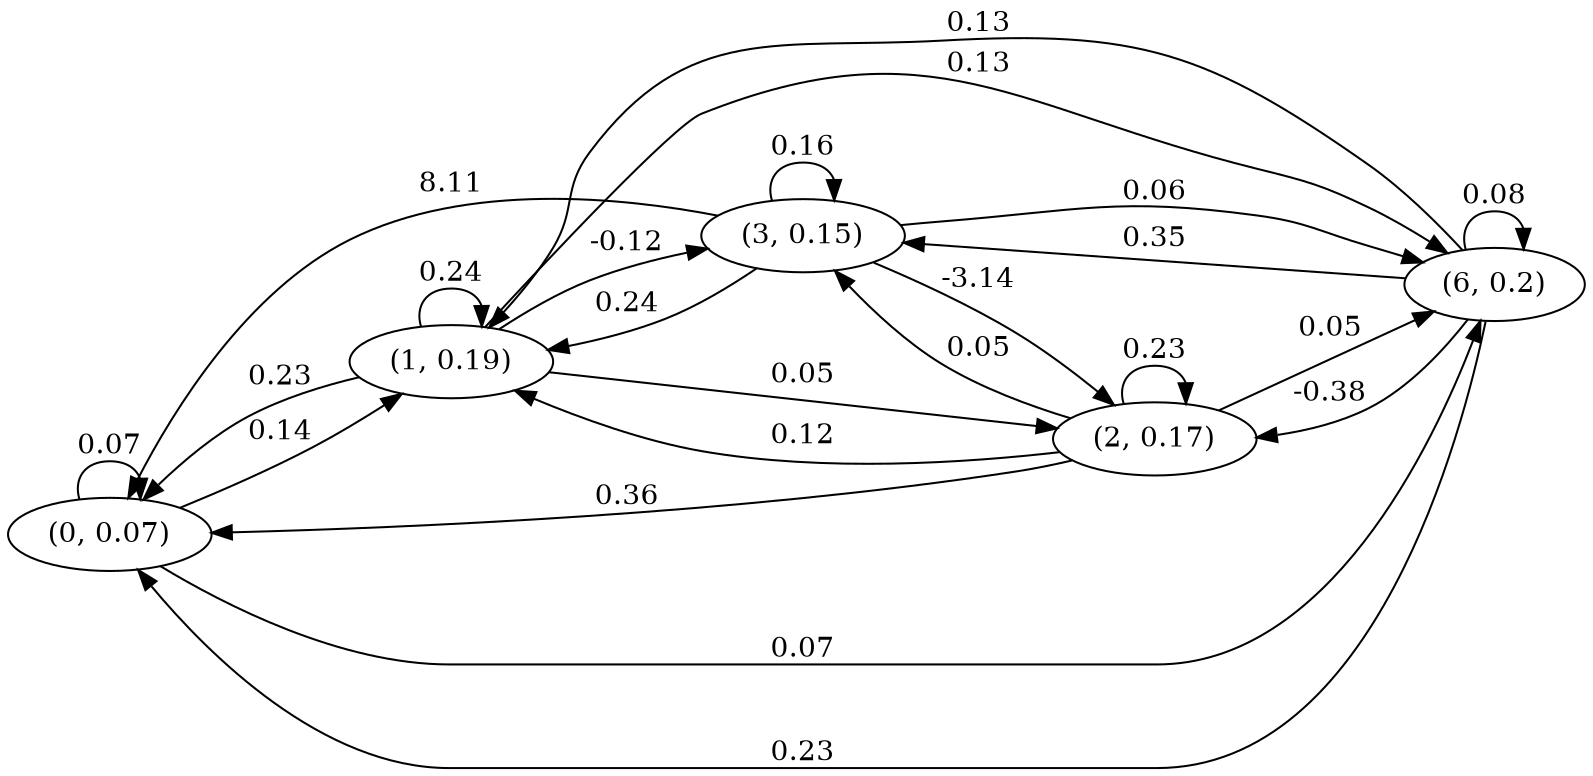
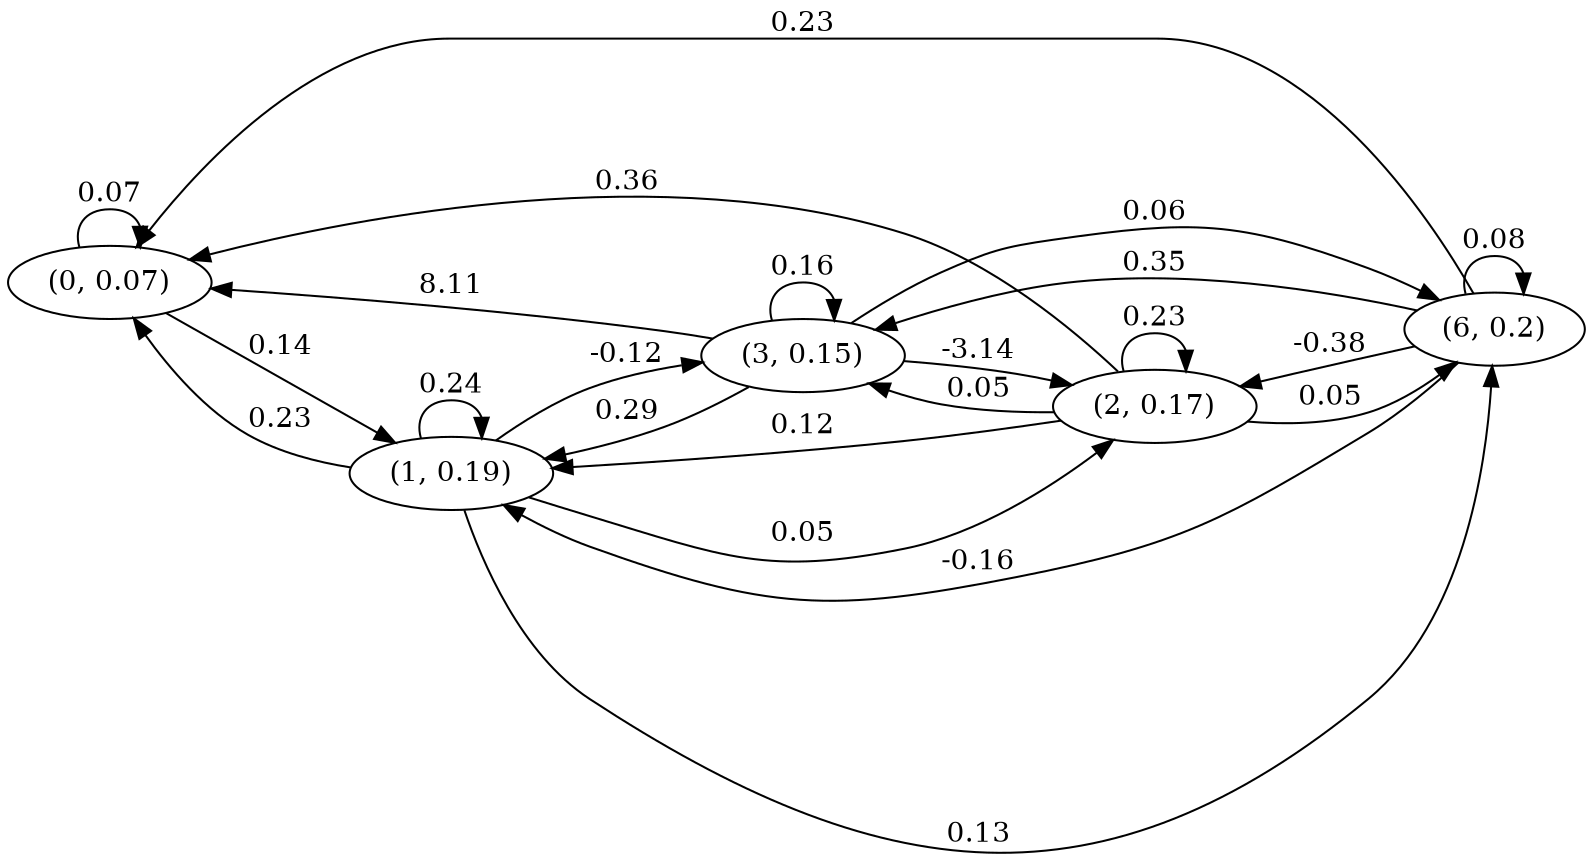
edge "(6, 0.2)" -> "(1, 0.19)": label "0.13" -> "-0.16"
edge "(3, 0.15)" -> "(1, 0.19)": label "0.24" -> "0.29"
edge "(0, 0.07)" -> "(6, 0.2)": removed, label "0.07"
